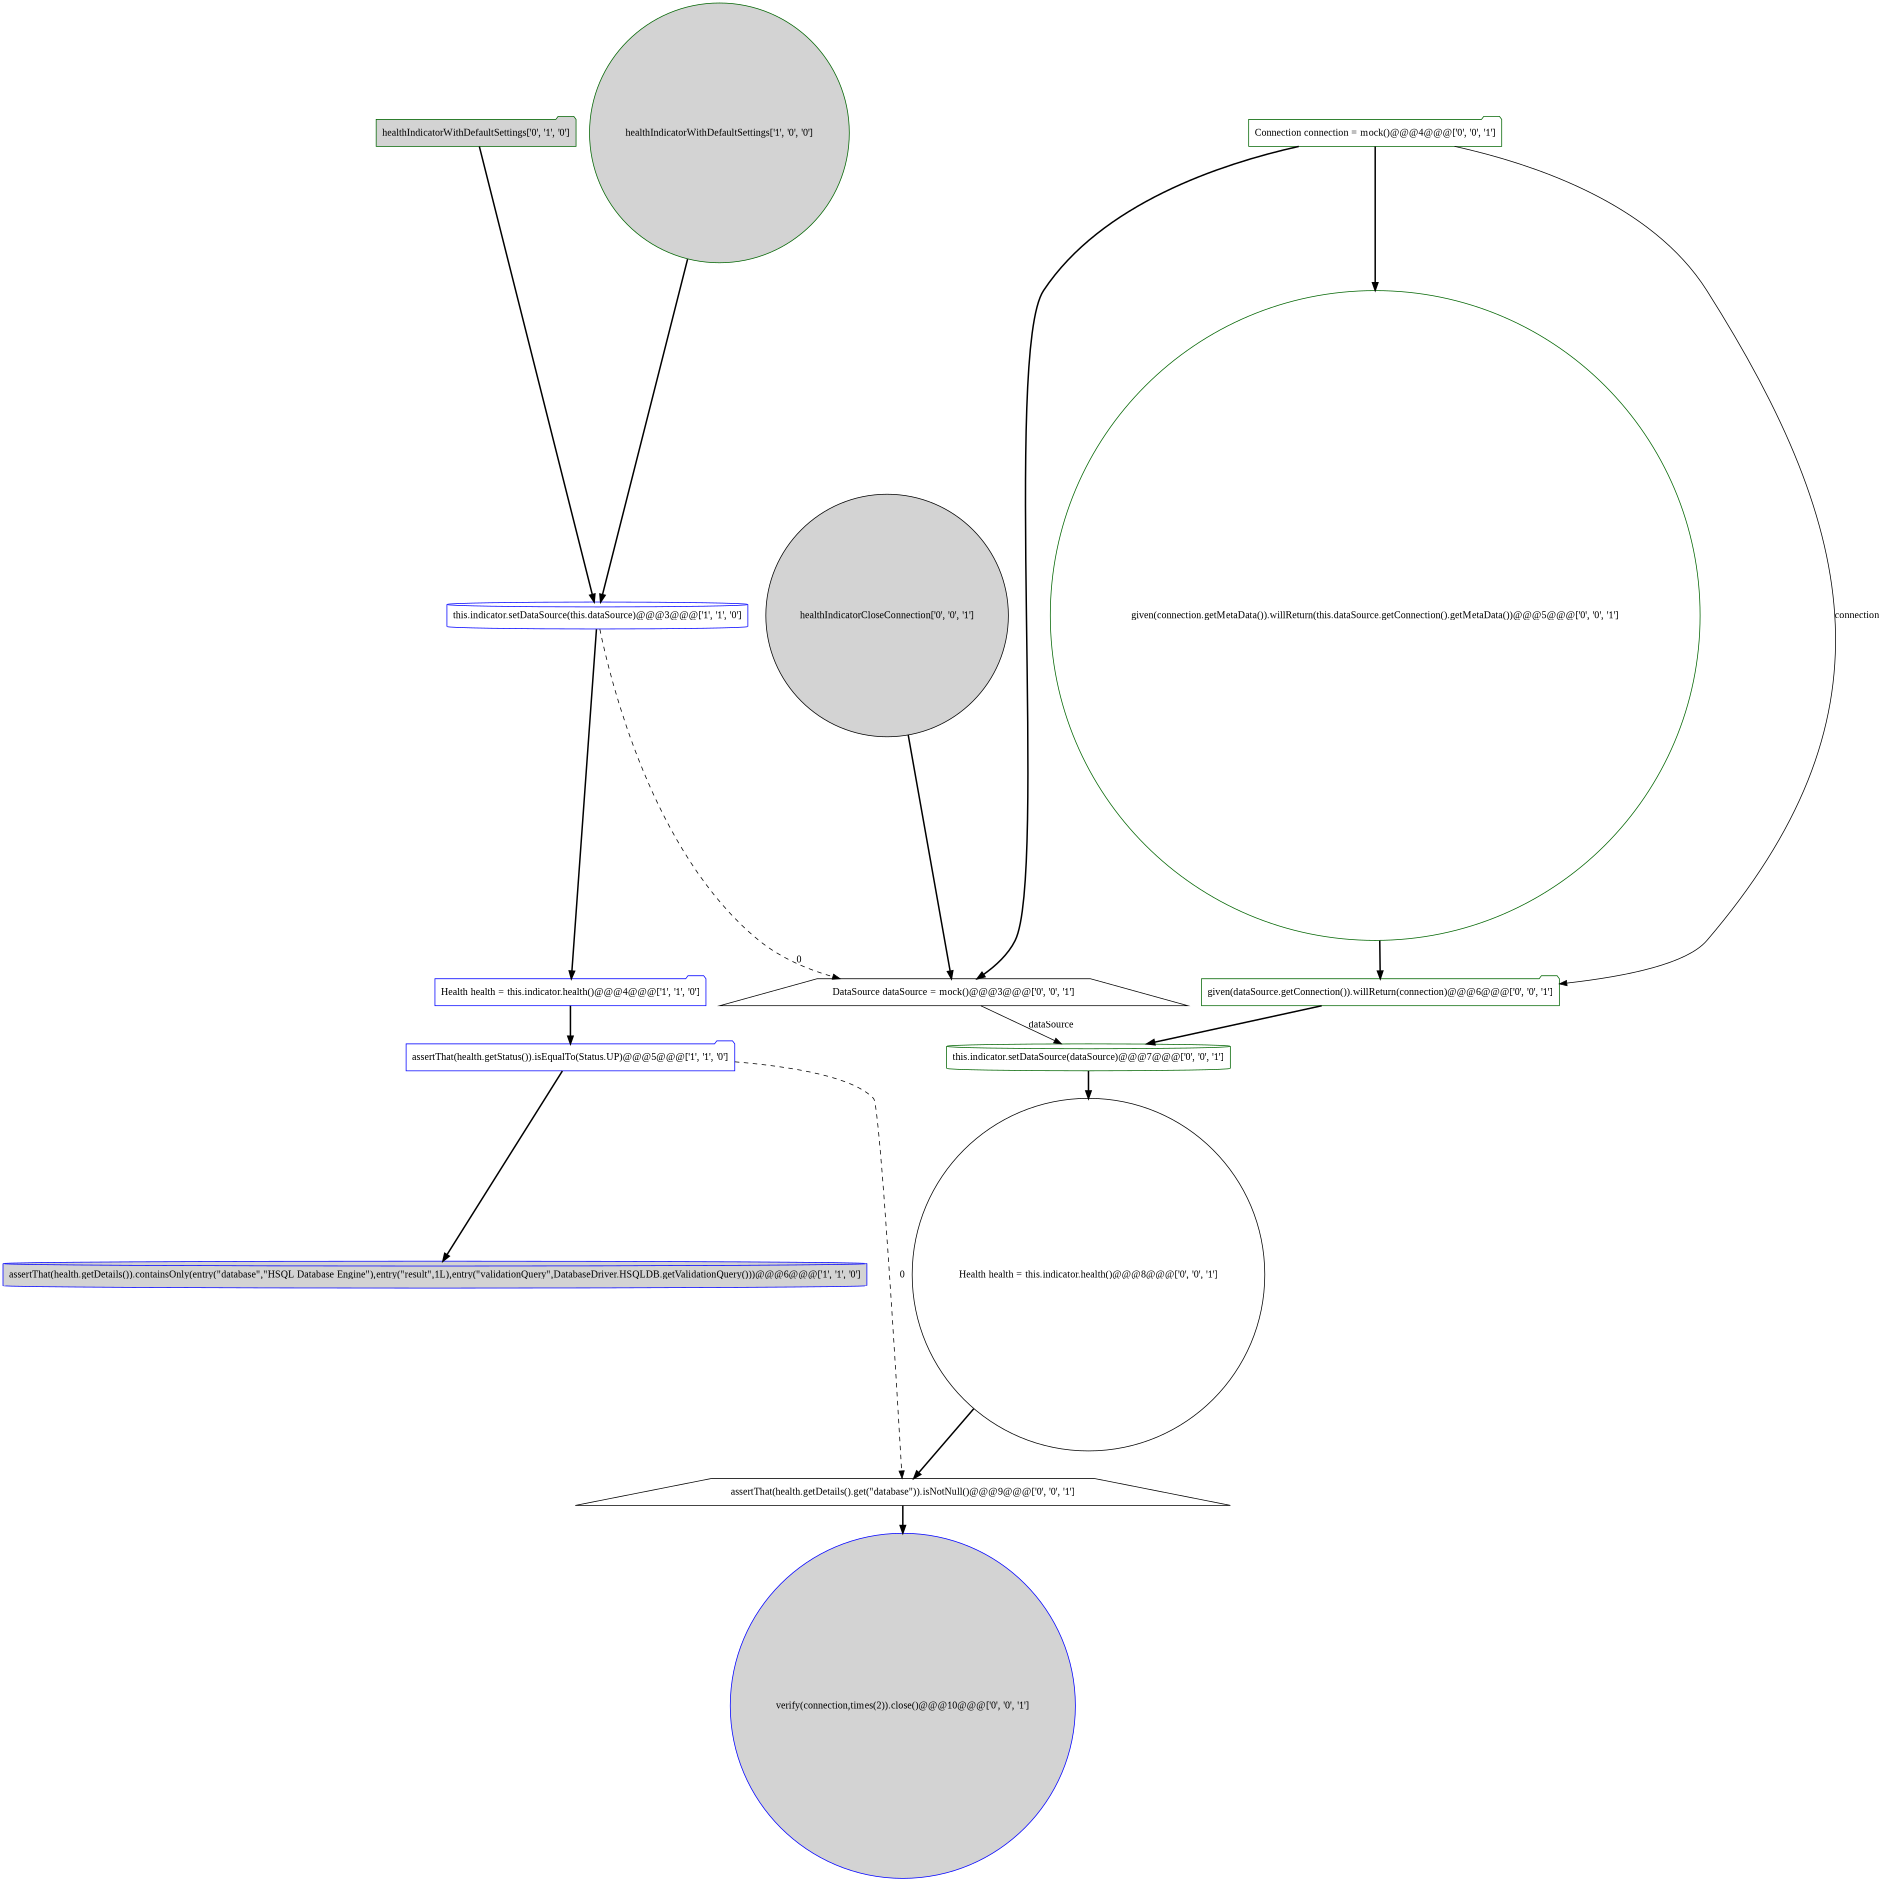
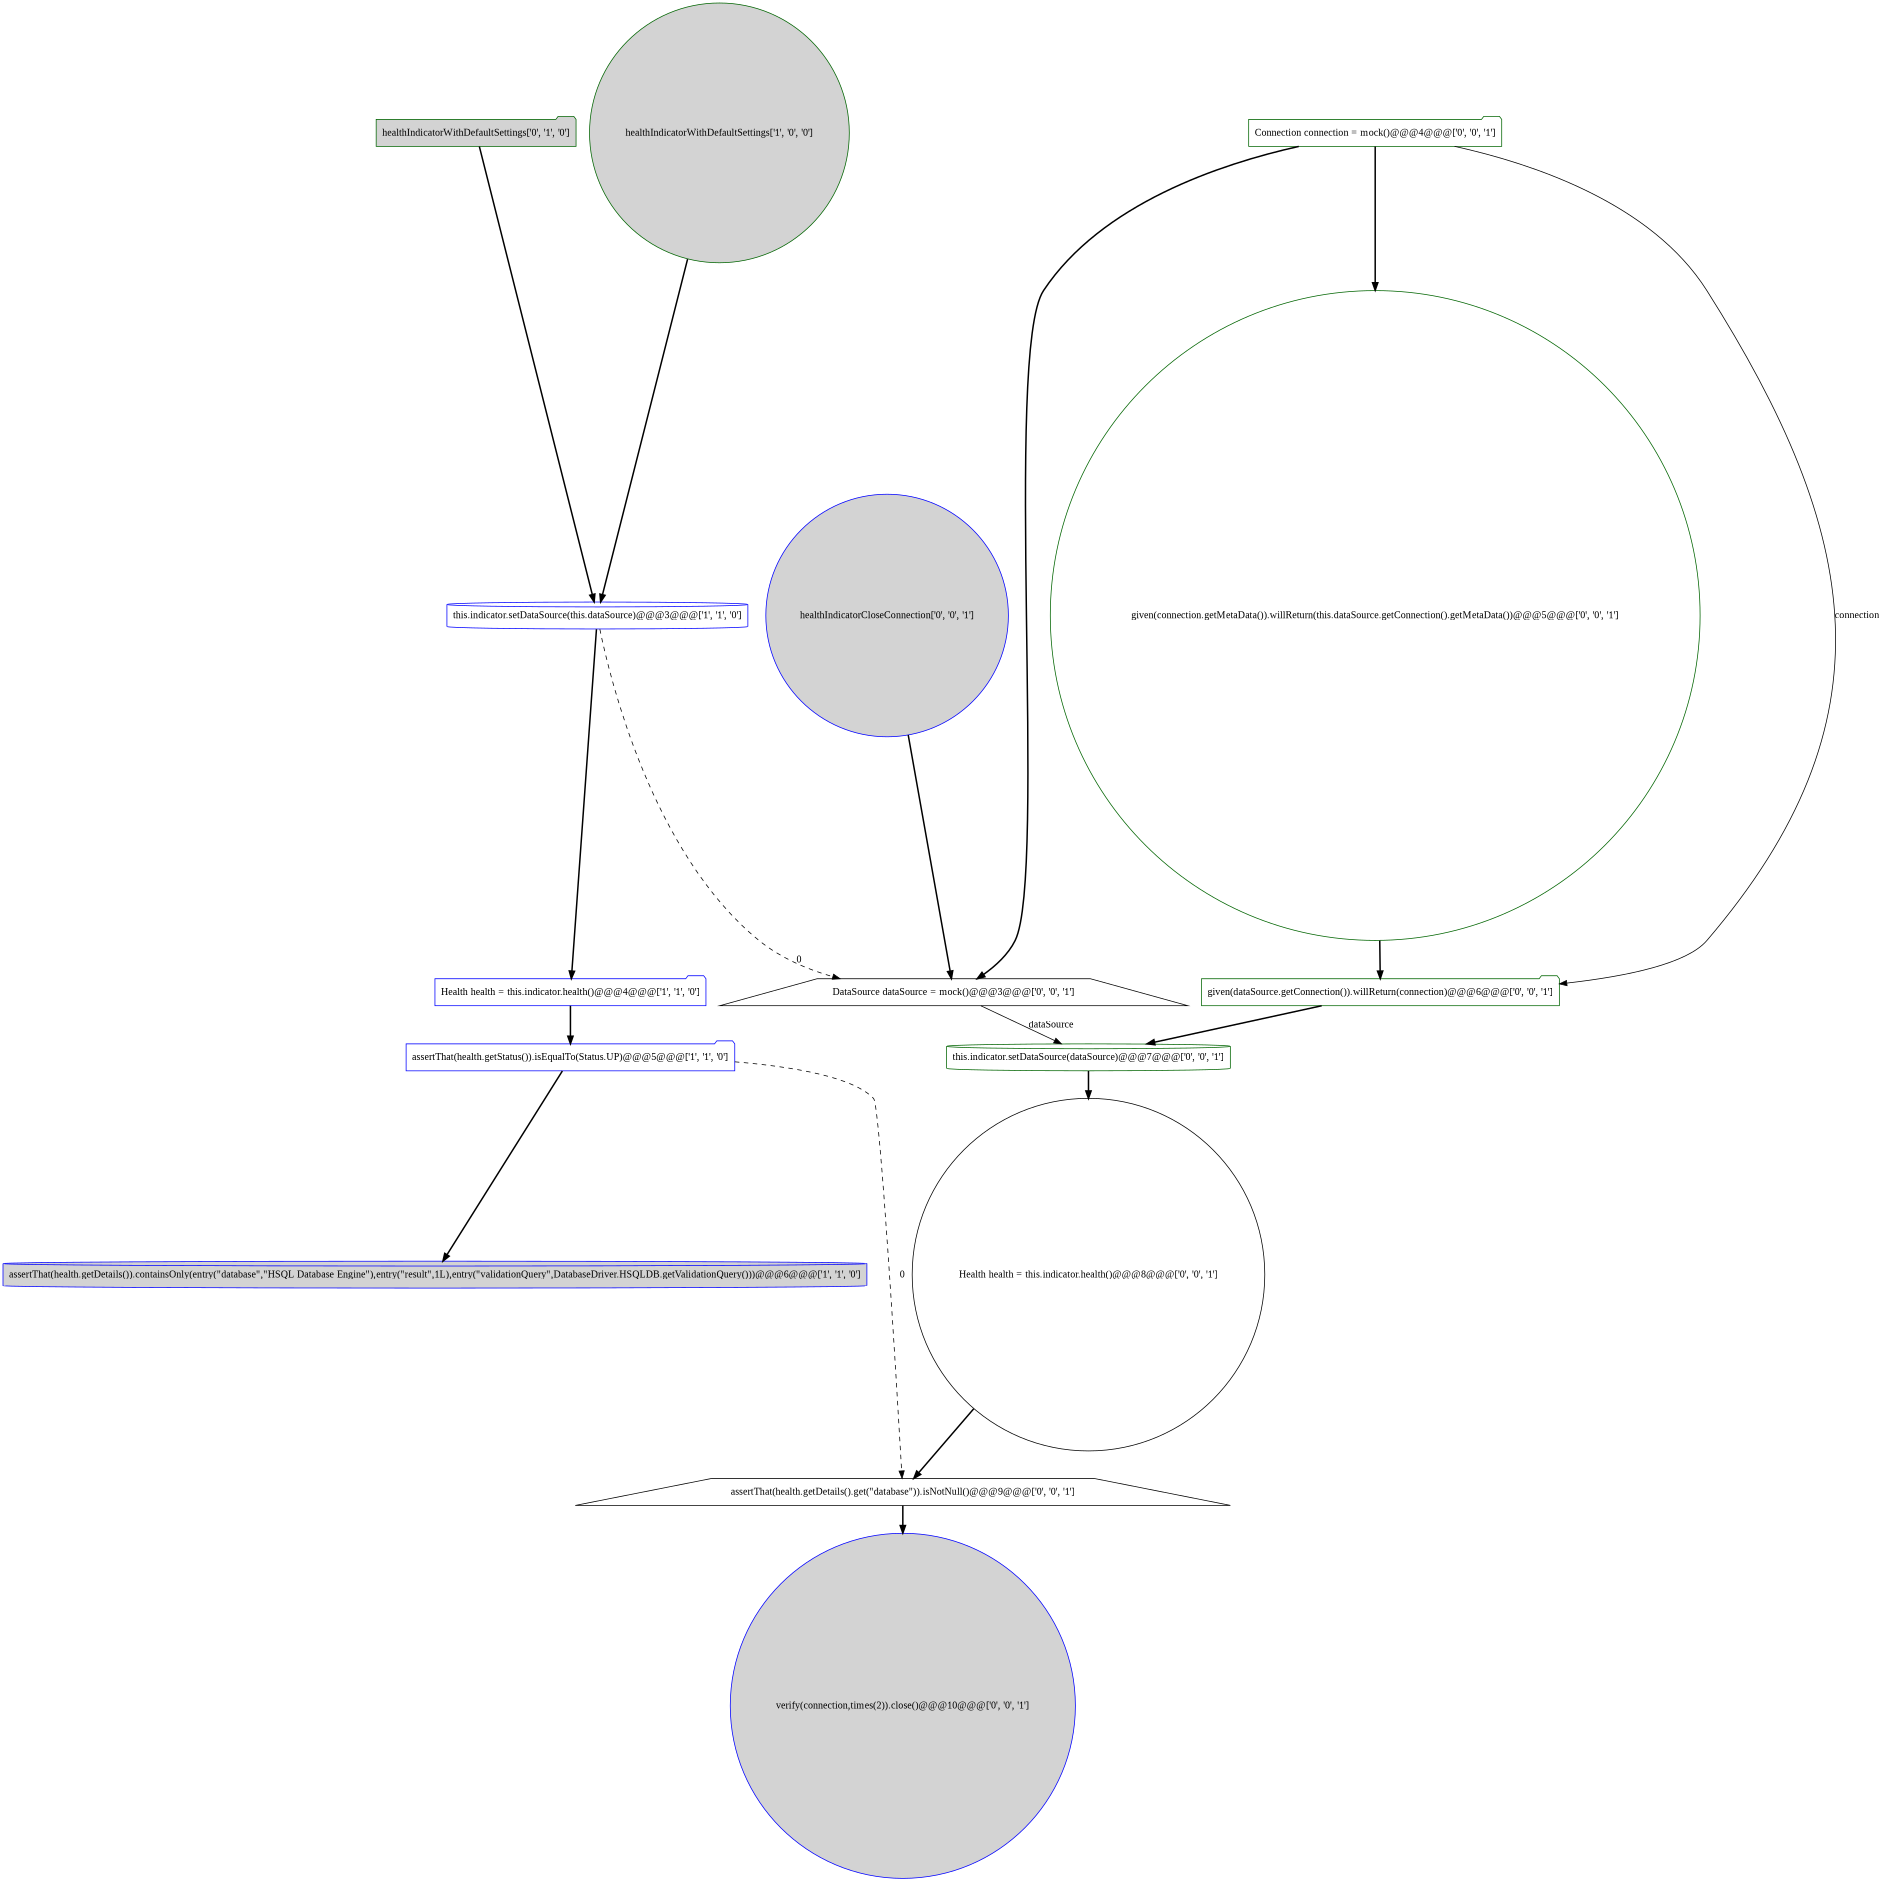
node "healthIndicatorCloseConnection['0', '0', '1']": color black -> blue
